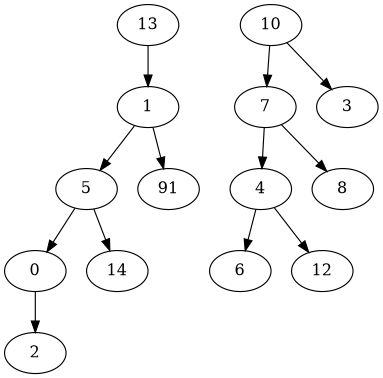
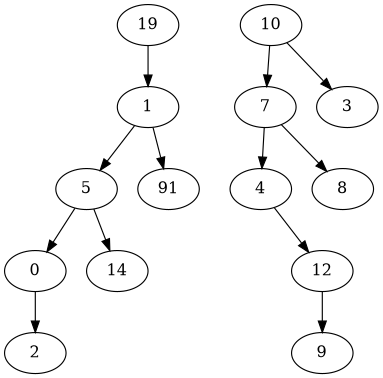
node "13": label "13" -> "19"
node "6": removed
node "9": added
